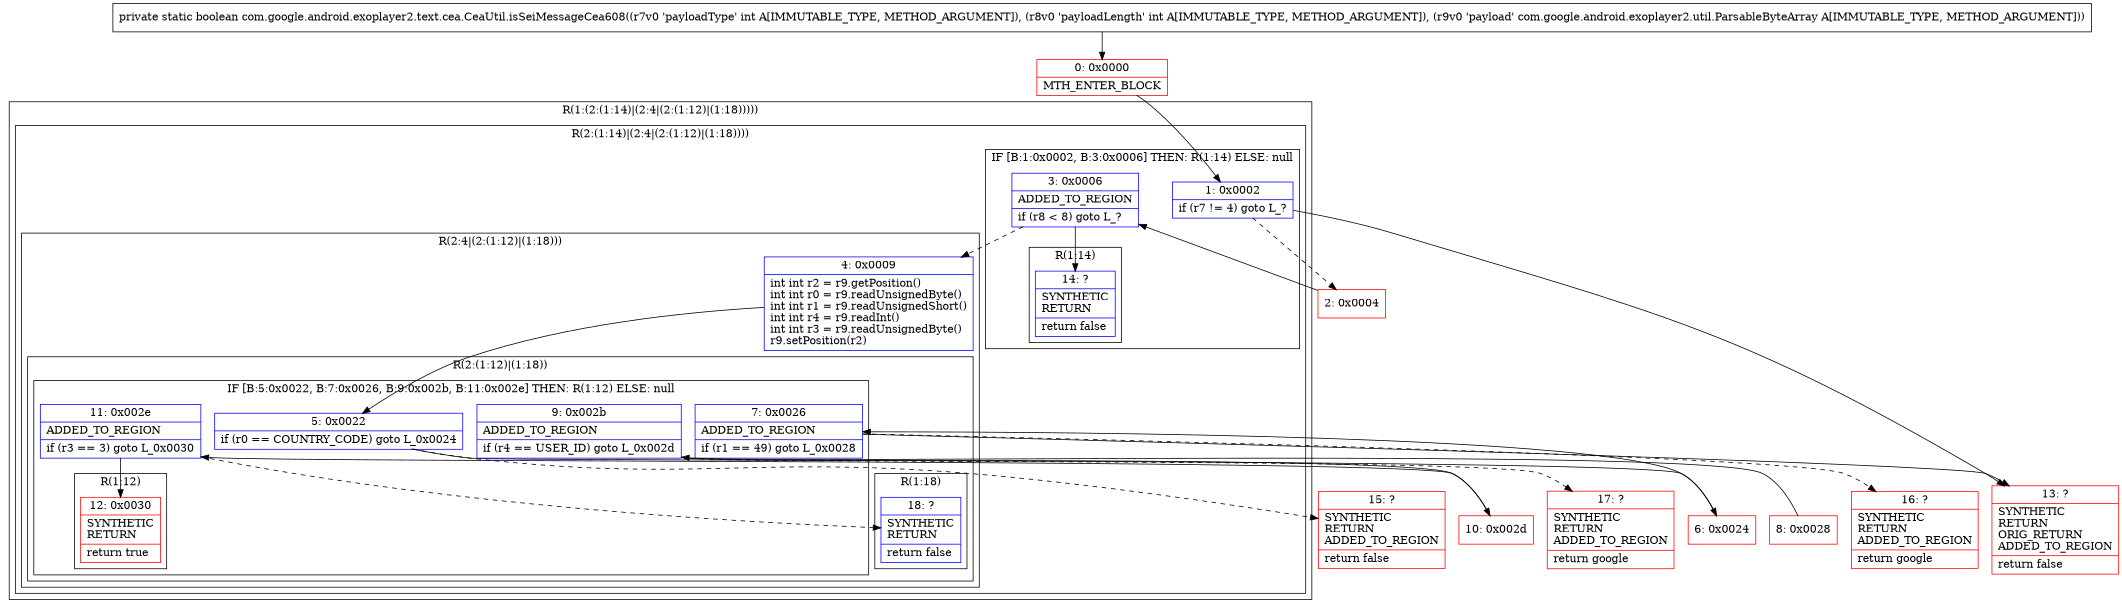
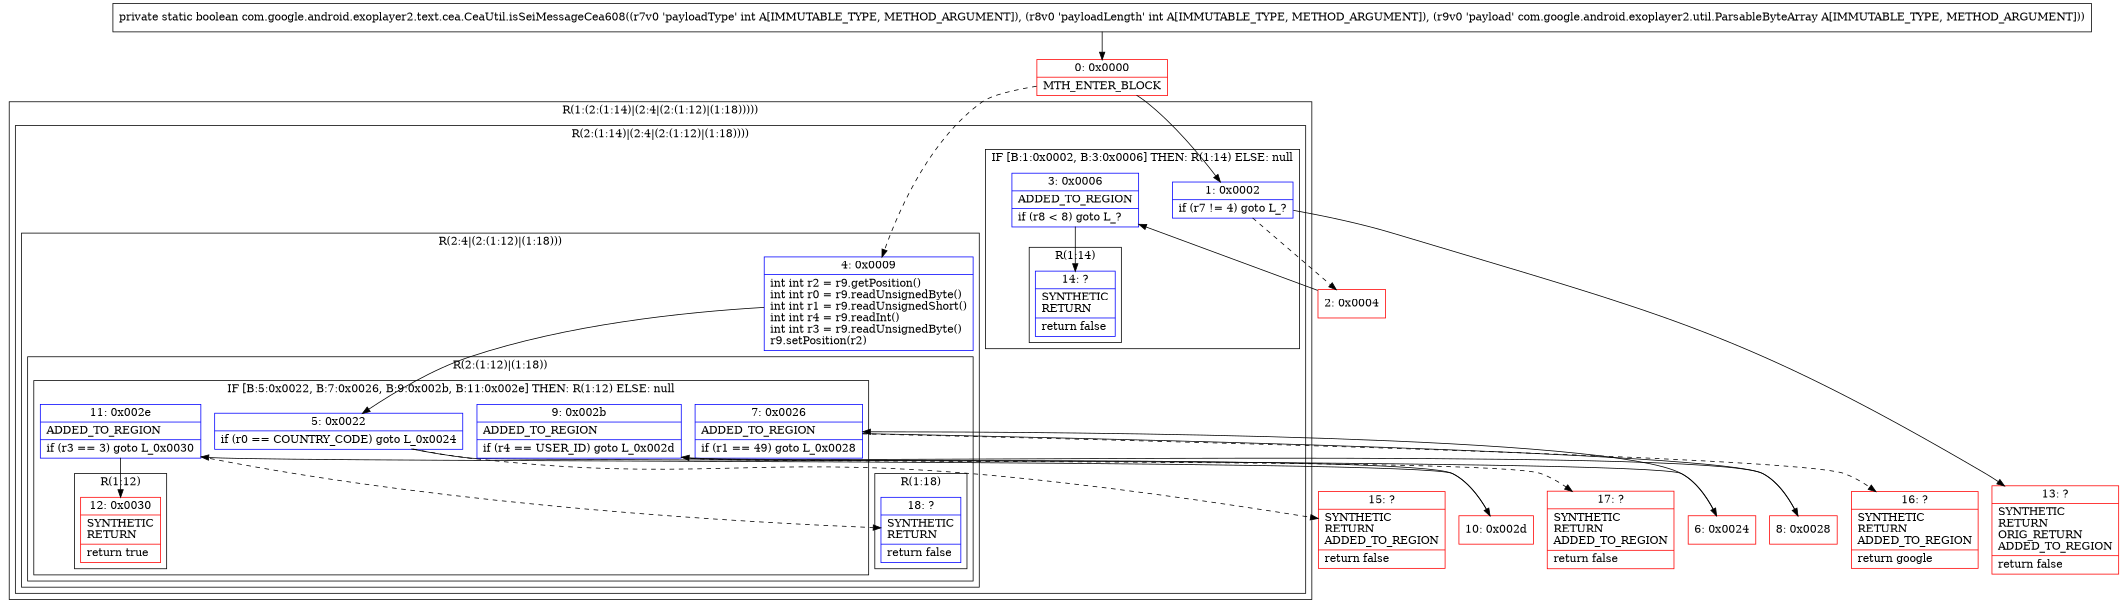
edge "3: 0x0006" -> "4: 0x0009": now "0: 0x0000" -> "4: 0x0009"
edge "7: 0x0026" -> "13: ?": now "7: 0x0026" -> "8: 0x0028"
node "17: ?": text "return google" -> "return false"
